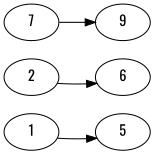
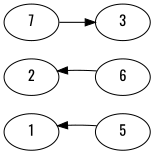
node "9": label "9" -> "3"
edge "2" -> "6": reversed
edge "1" -> "5": reversed
